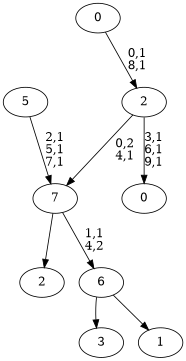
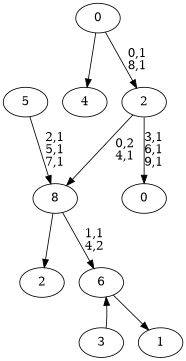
node "4": added
node "7": label "7" -> "8"
edge "6" -> "3": reversed
